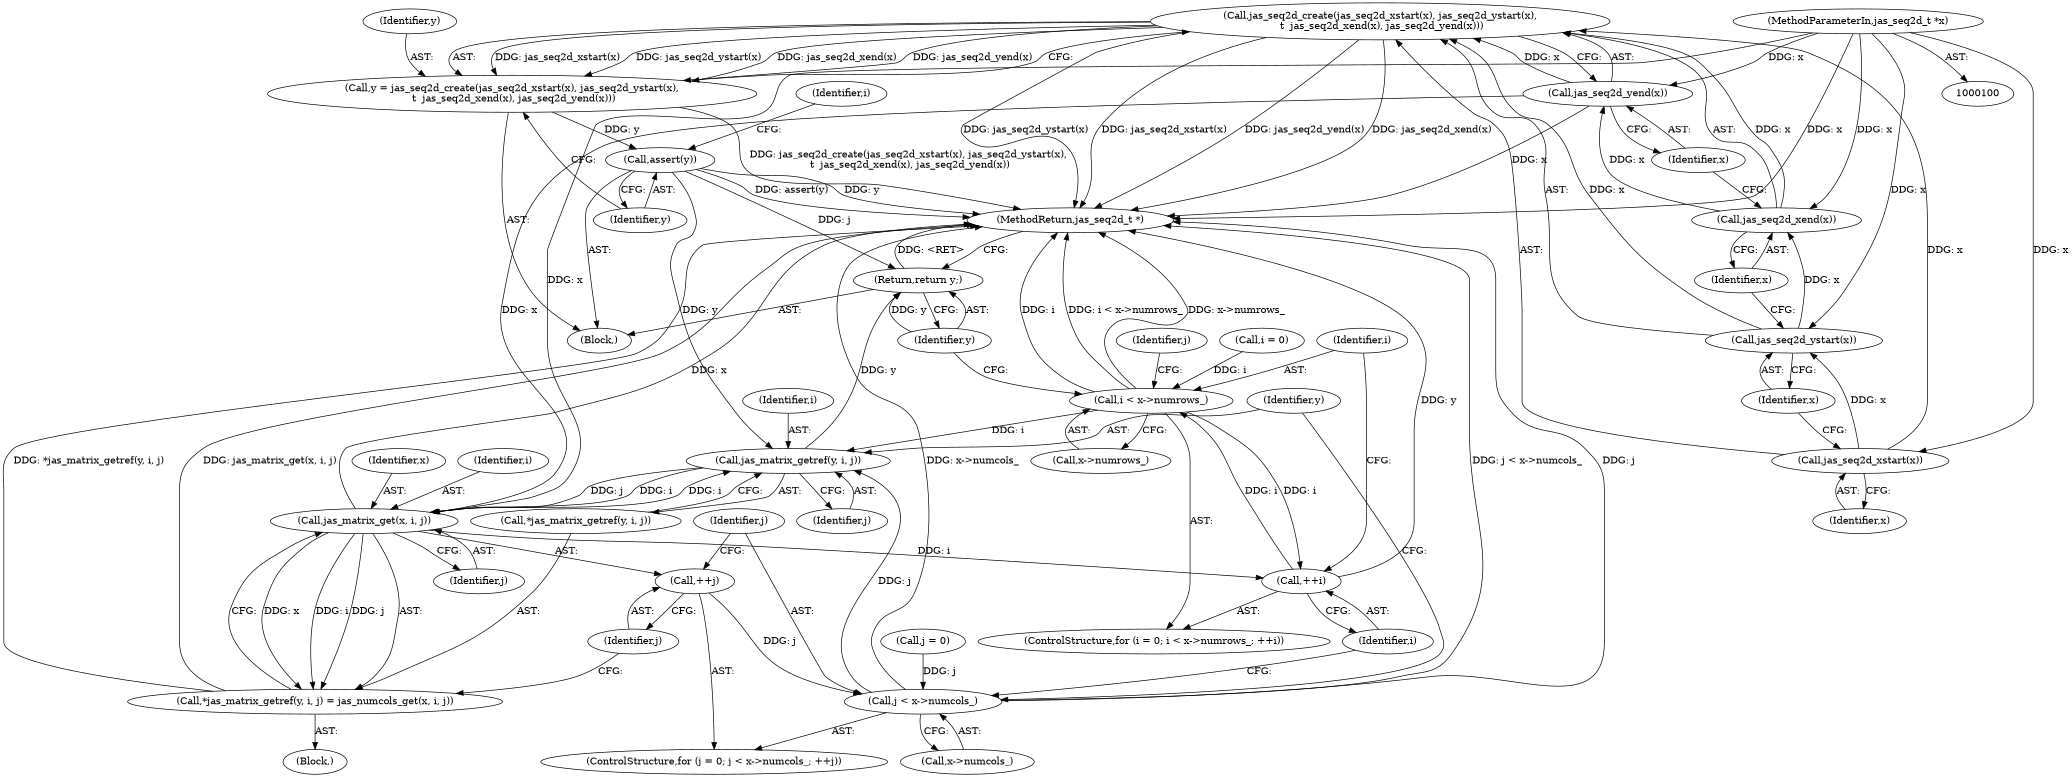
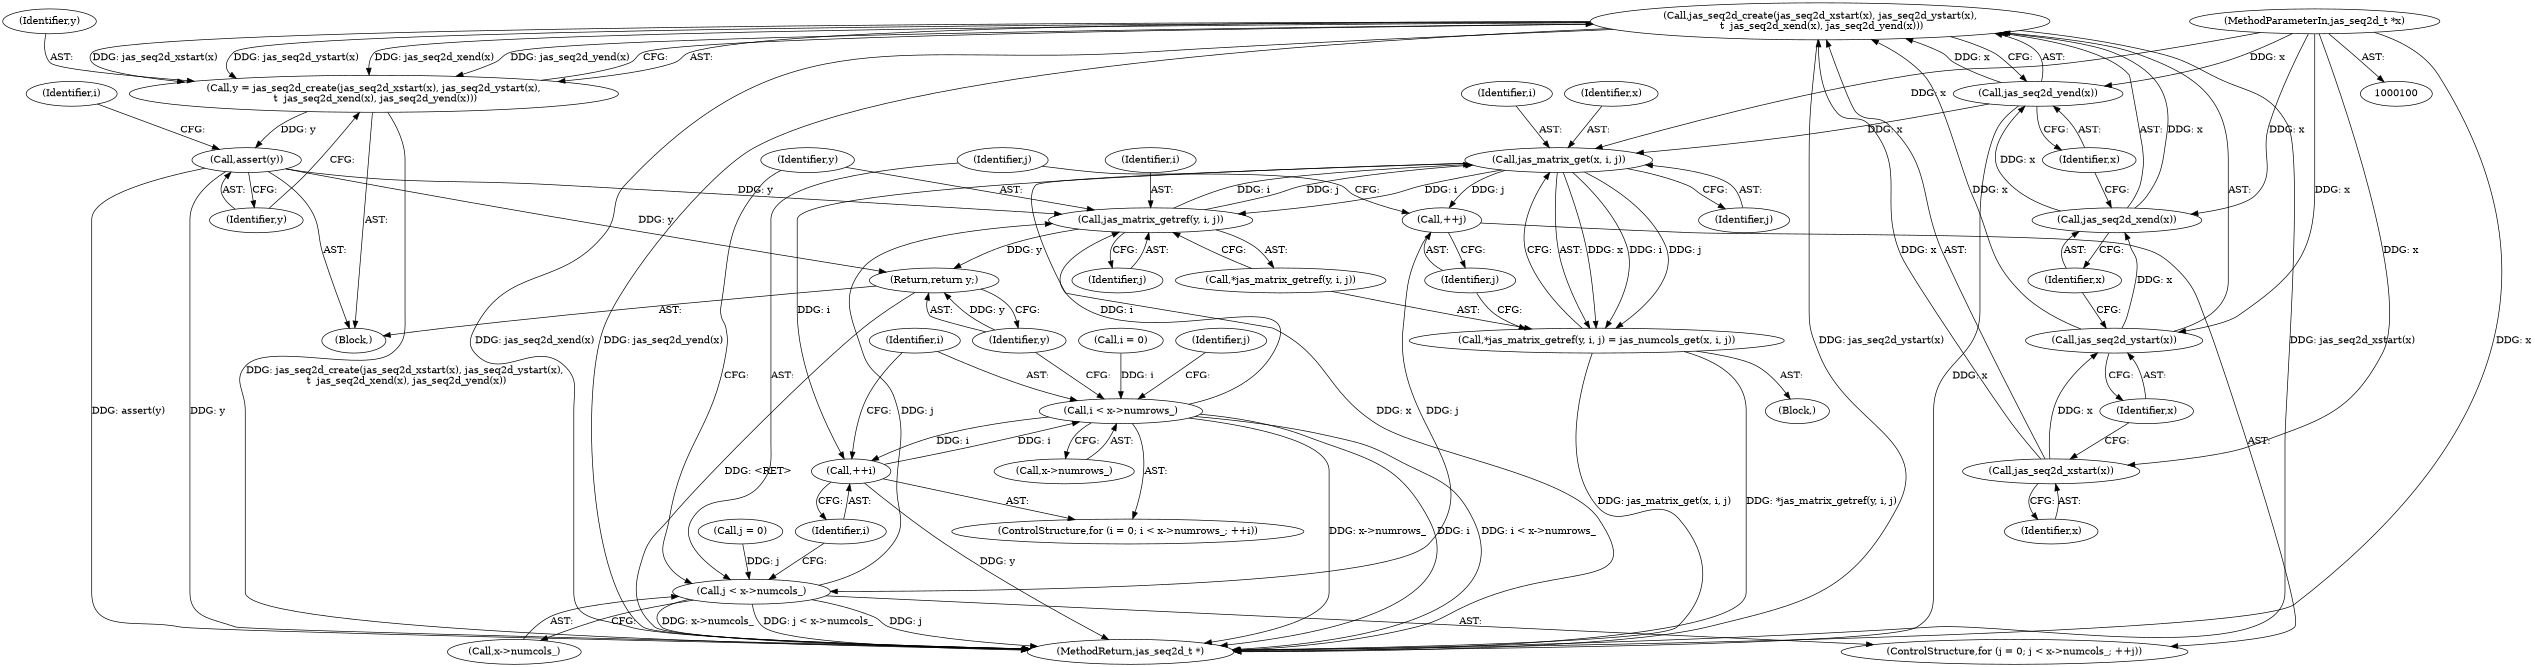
edge "(Call,assert(y))" -> "(Return,return y;)": label "DDG: j" -> "DDG: y"
edge "(MethodReturn,jas_seq2d_t *)" -> "(Return,return y;)": removed, label "CFG:"
edge "(Call,jas_matrix_get(x, i, j))" -> "(Call,++j)": label "AST: " -> "DDG: j"
